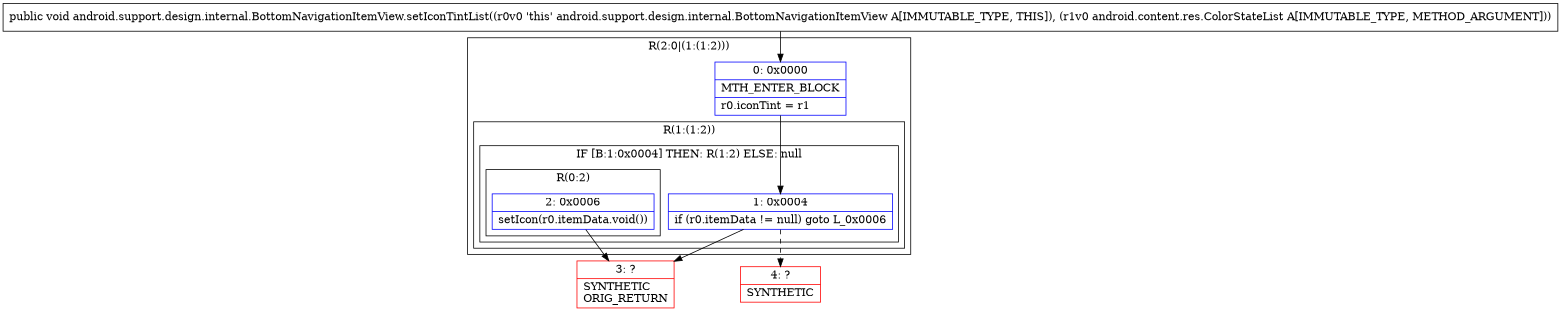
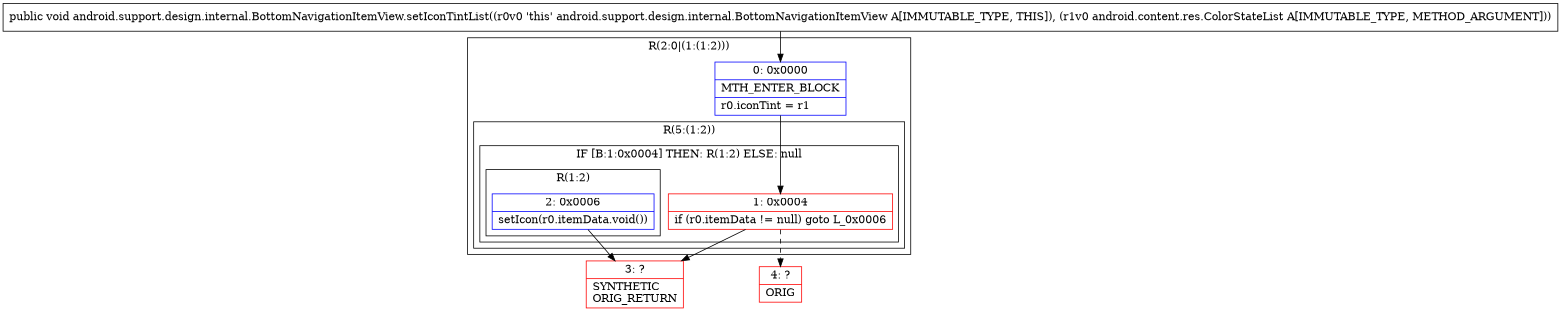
cluster "R(1:(1:2))": label "R(1:(1:2))" -> "R(5:(1:2))"
cluster "R(0:2)": label "R(0:2)" -> "R(1:2)"
node "1: 0x0004": color blue -> red
node "4: ?": text "SYNTHETIC" -> "ORIG"
